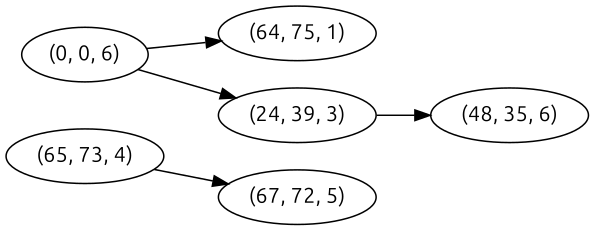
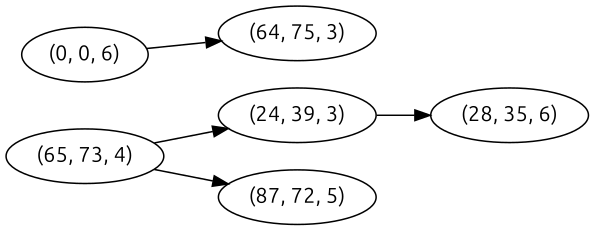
node "(64, 75, 1)": label "(64, 75, 1)" -> "(64, 75, 3)"
edge "(0, 0, 6)" -> "(24, 39, 3)": now "(65, 73, 4)" -> "(24, 39, 3)"
node "(48, 35, 6)": label "(48, 35, 6)" -> "(28, 35, 6)"
node "(67, 72, 5)": label "(67, 72, 5)" -> "(87, 72, 5)"
